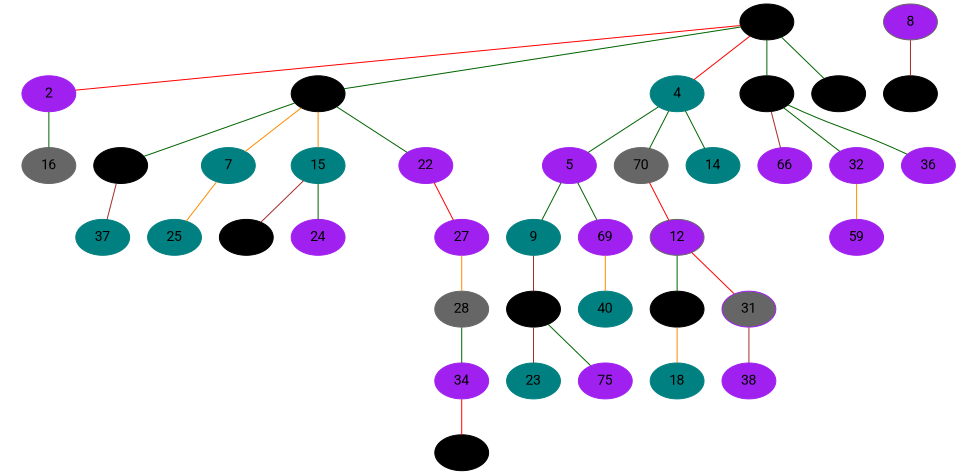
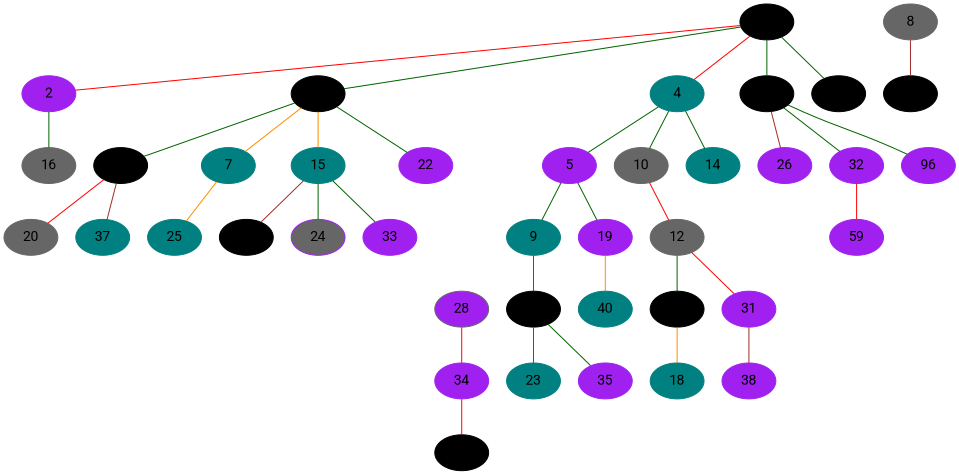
node "8": fillcolor purple -> gray40
node "70": label "70" -> "10"
node "66": label "66" -> "26"
node "36": label "36" -> "96"
edge "32" -- "59": color darkorange -> red
node "20": added
node "24": fillcolor purple -> gray40
node "33": added
node "27": removed
node "69": label "69" -> "19"
node "12": fillcolor purple -> gray40
node "28": fillcolor gray40 -> purple
node "31": fillcolor gray40 -> purple
edge "28" -- "34": color darkgreen -> red
node "75": label "75" -> "35"
